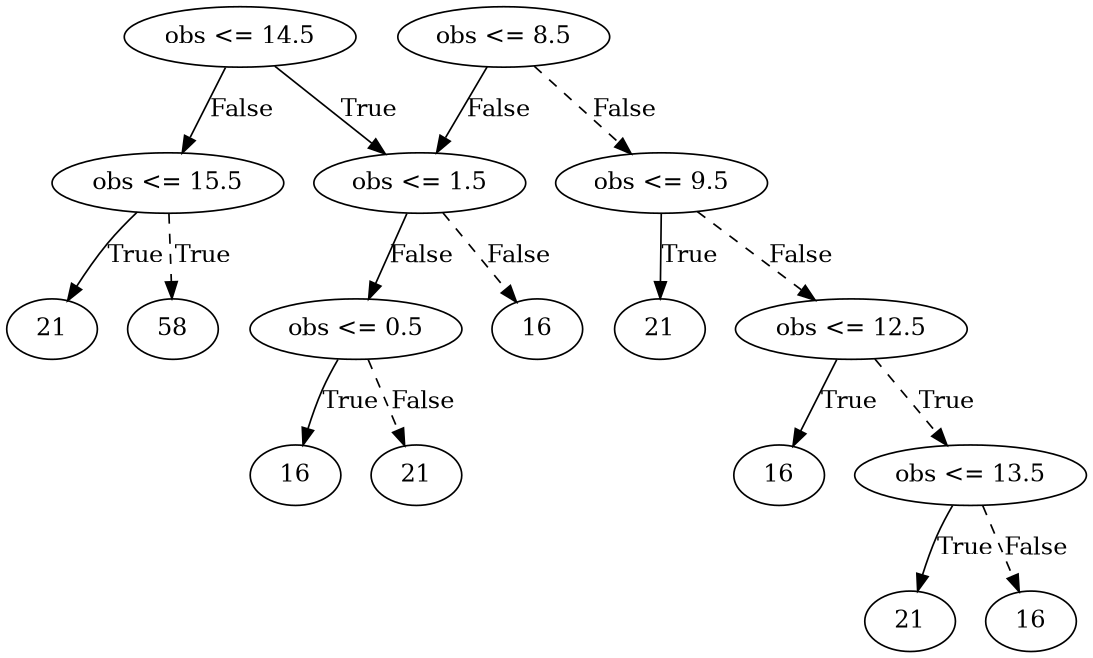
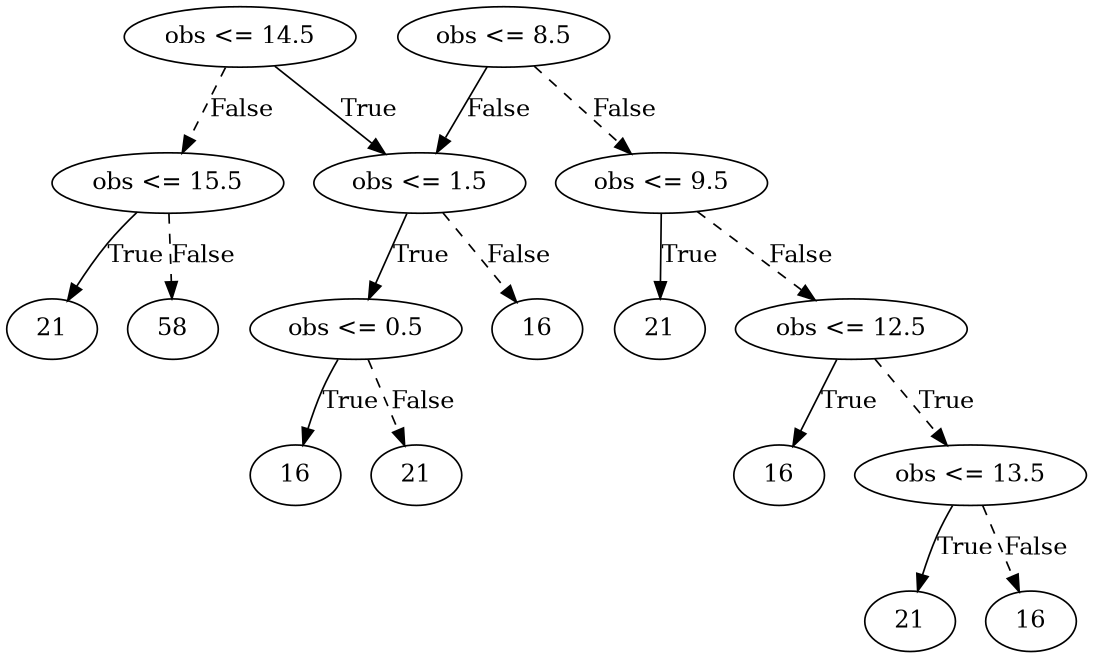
edge "obs <= 14.5" -> "obs <= 15.5": style solid -> dashed
edge "obs <= 15.5" -> "58": label "True" -> "False"
edge "obs <= 1.5" -> "obs <= 0.5": label "False" -> "True"
